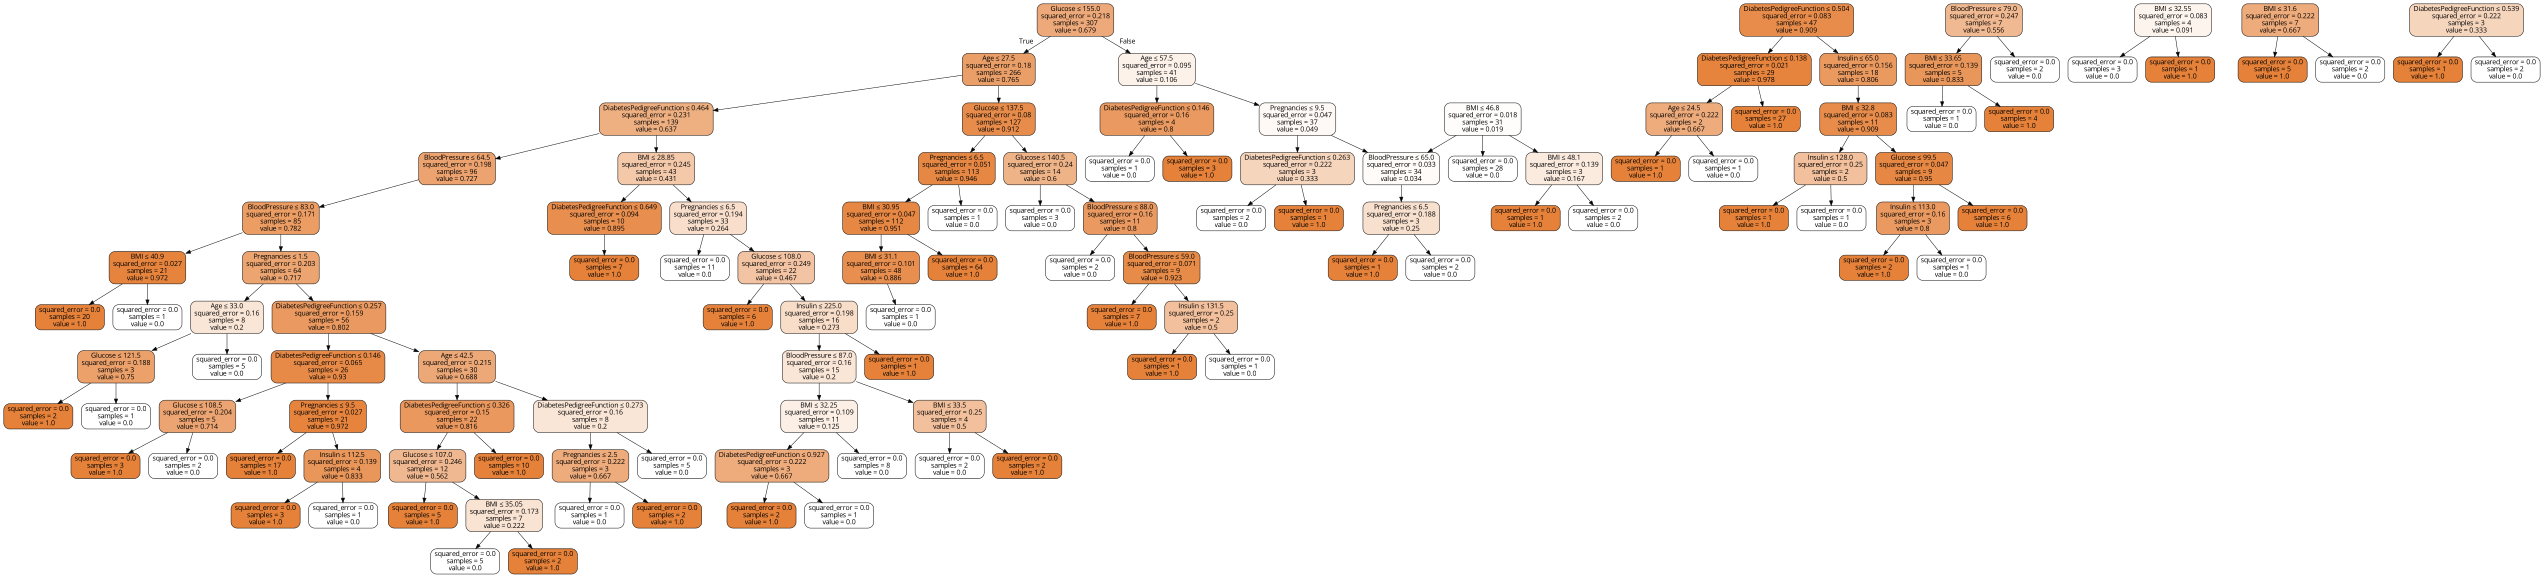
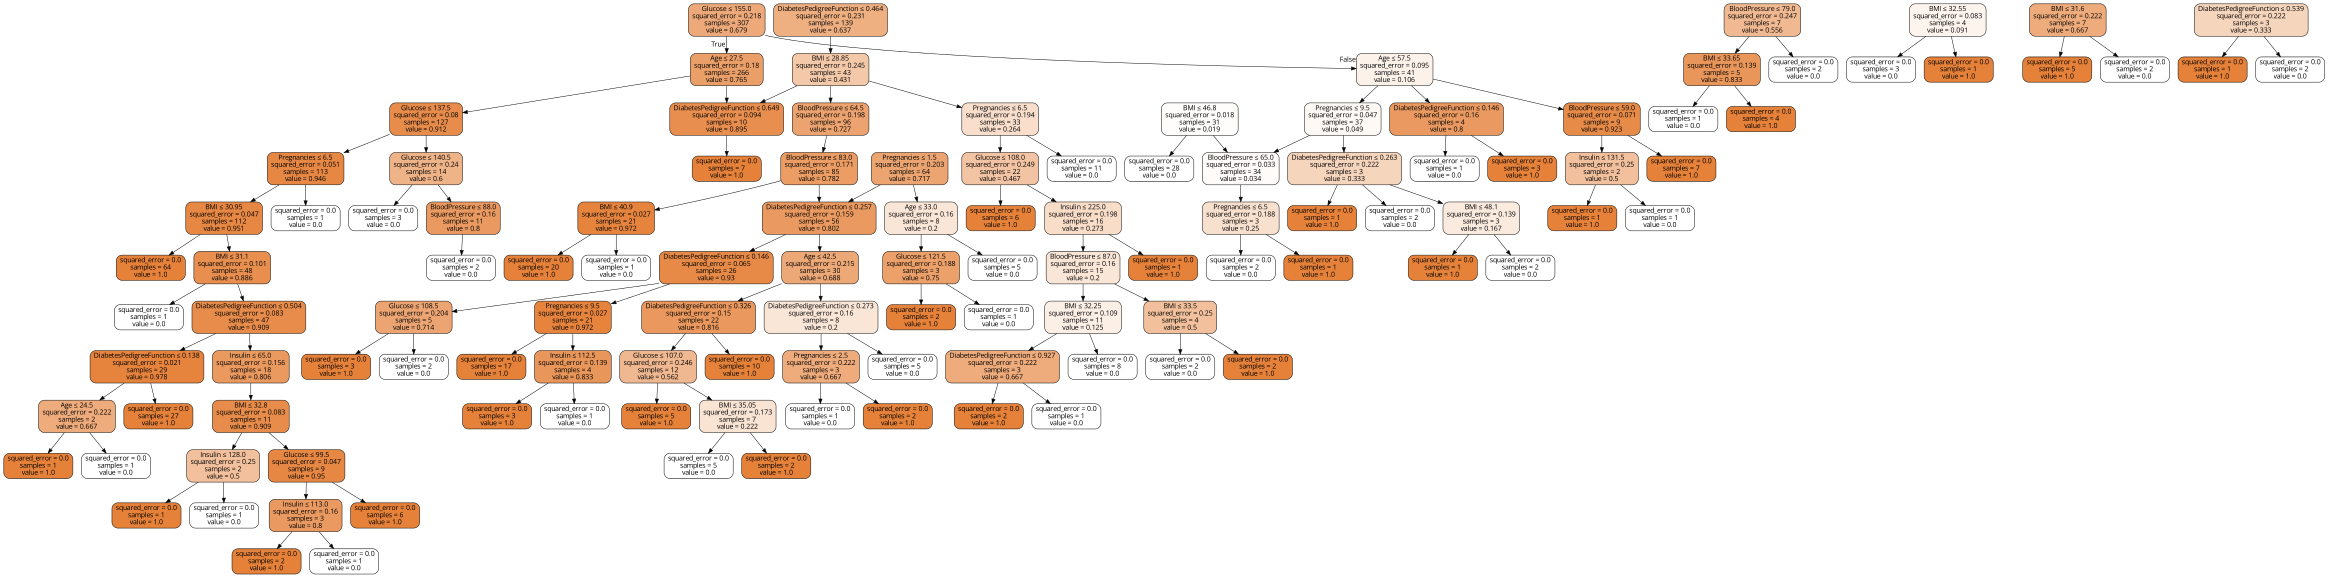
edge "Age ≤ 27.5" -> "DiabetesPedigreeFunction ≤ 0.464": now "Age ≤ 27.5" -> "DiabetesPedigreeFunction ≤ 0.649"
edge "BMI ≤ 46.8" -> "BMI ≤ 48.1": now "DiabetesPedigreeFunction ≤ 0.263" -> "BMI ≤ 48.1"
edge "DiabetesPedigreeFunction ≤ 0.464" -> "BloodPressure ≤ 64.5": now "BMI ≤ 28.85" -> "BloodPressure ≤ 64.5"
edge "BloodPressure ≤ 83.0" -> "Pregnancies ≤ 1.5": now "BloodPressure ≤ 83.0" -> "DiabetesPedigreeFunction ≤ 0.257"
edge "BloodPressure ≤ 88.0" -> "BloodPressure ≤ 59.0": now "Age ≤ 57.5" -> "BloodPressure ≤ 59.0"
edge "BMI ≤ 31.1" -> "DiabetesPedigreeFunction ≤ 0.504": added
